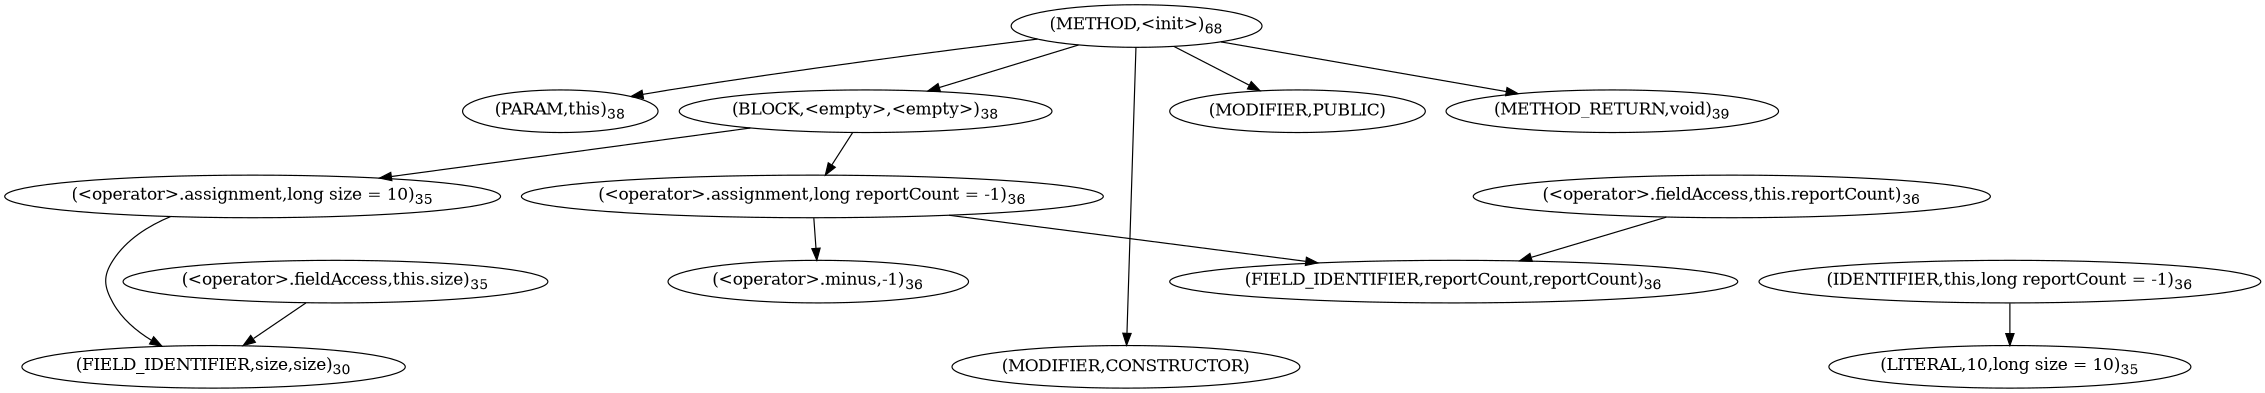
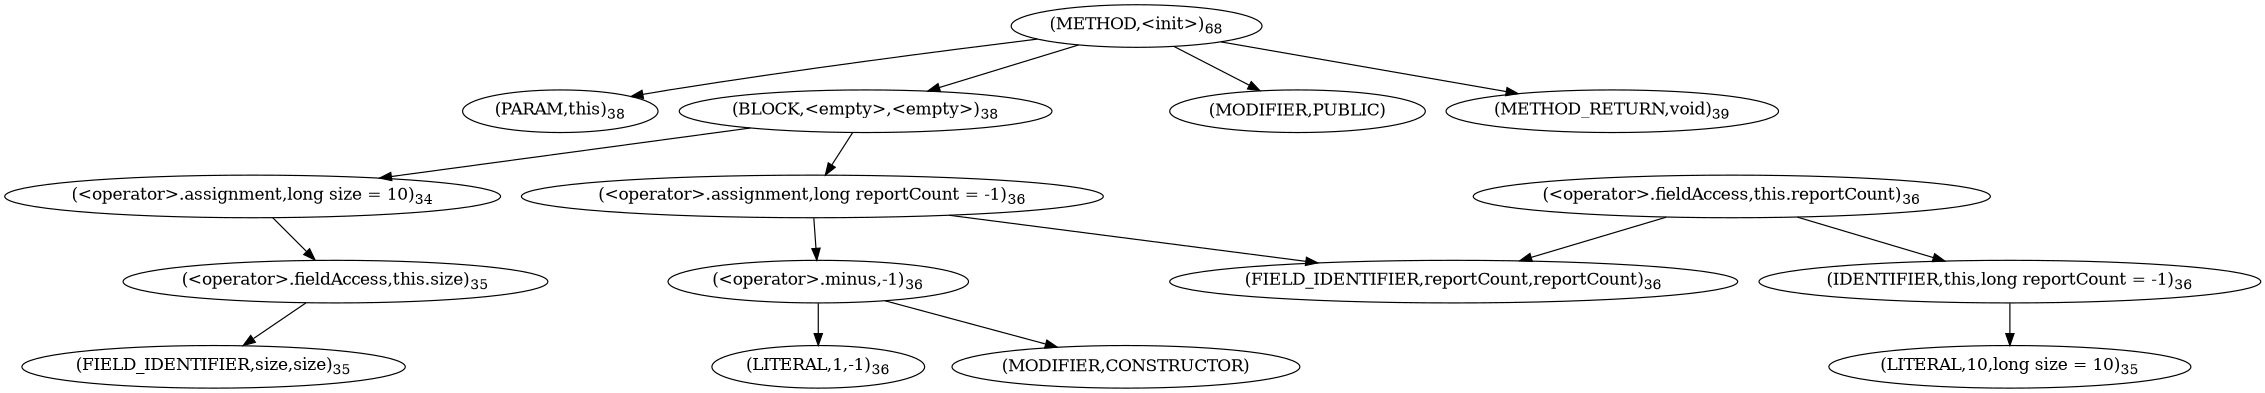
edge "(METHOD,<init>)" -> "(MODIFIER,CONSTRUCTOR)": now "(<operator>.minus,-1)" -> "(MODIFIER,CONSTRUCTOR)"
node "(<operator>.assignment,long size = 10)": text "35" -> "34"
edge "(<operator>.fieldAccess,this.reportCount)" -> "(IDENTIFIER,this,long reportCount = -1)": added
edge "(<operator>.assignment,long size = 10)" -> "(FIELD_IDENTIFIER,size,size)": now "(<operator>.assignment,long size = 10)" -> "(<operator>.fieldAccess,this.size)"
node "(FIELD_IDENTIFIER,size,size)": text "30" -> "35"
node "(LITERAL,1,-1)": added
